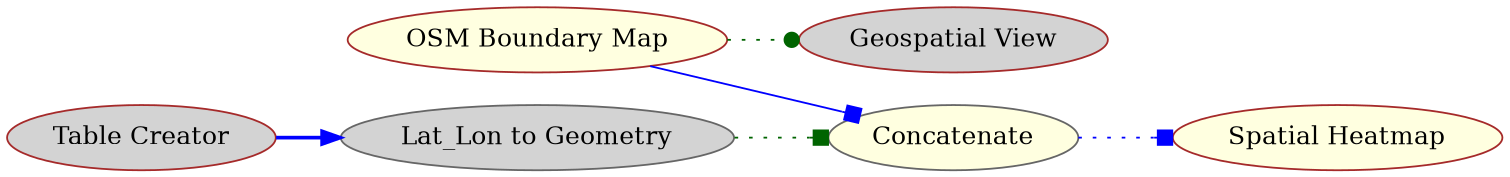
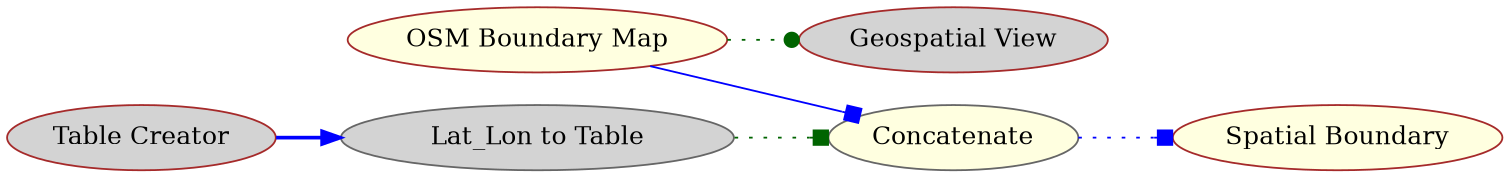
node "Lat_Lon to Geometry": label "Lat_Lon to Geometry" -> "Lat_Lon to Table"
node "Spatial Heatmap": label "Spatial Heatmap" -> "Spatial Boundary"
